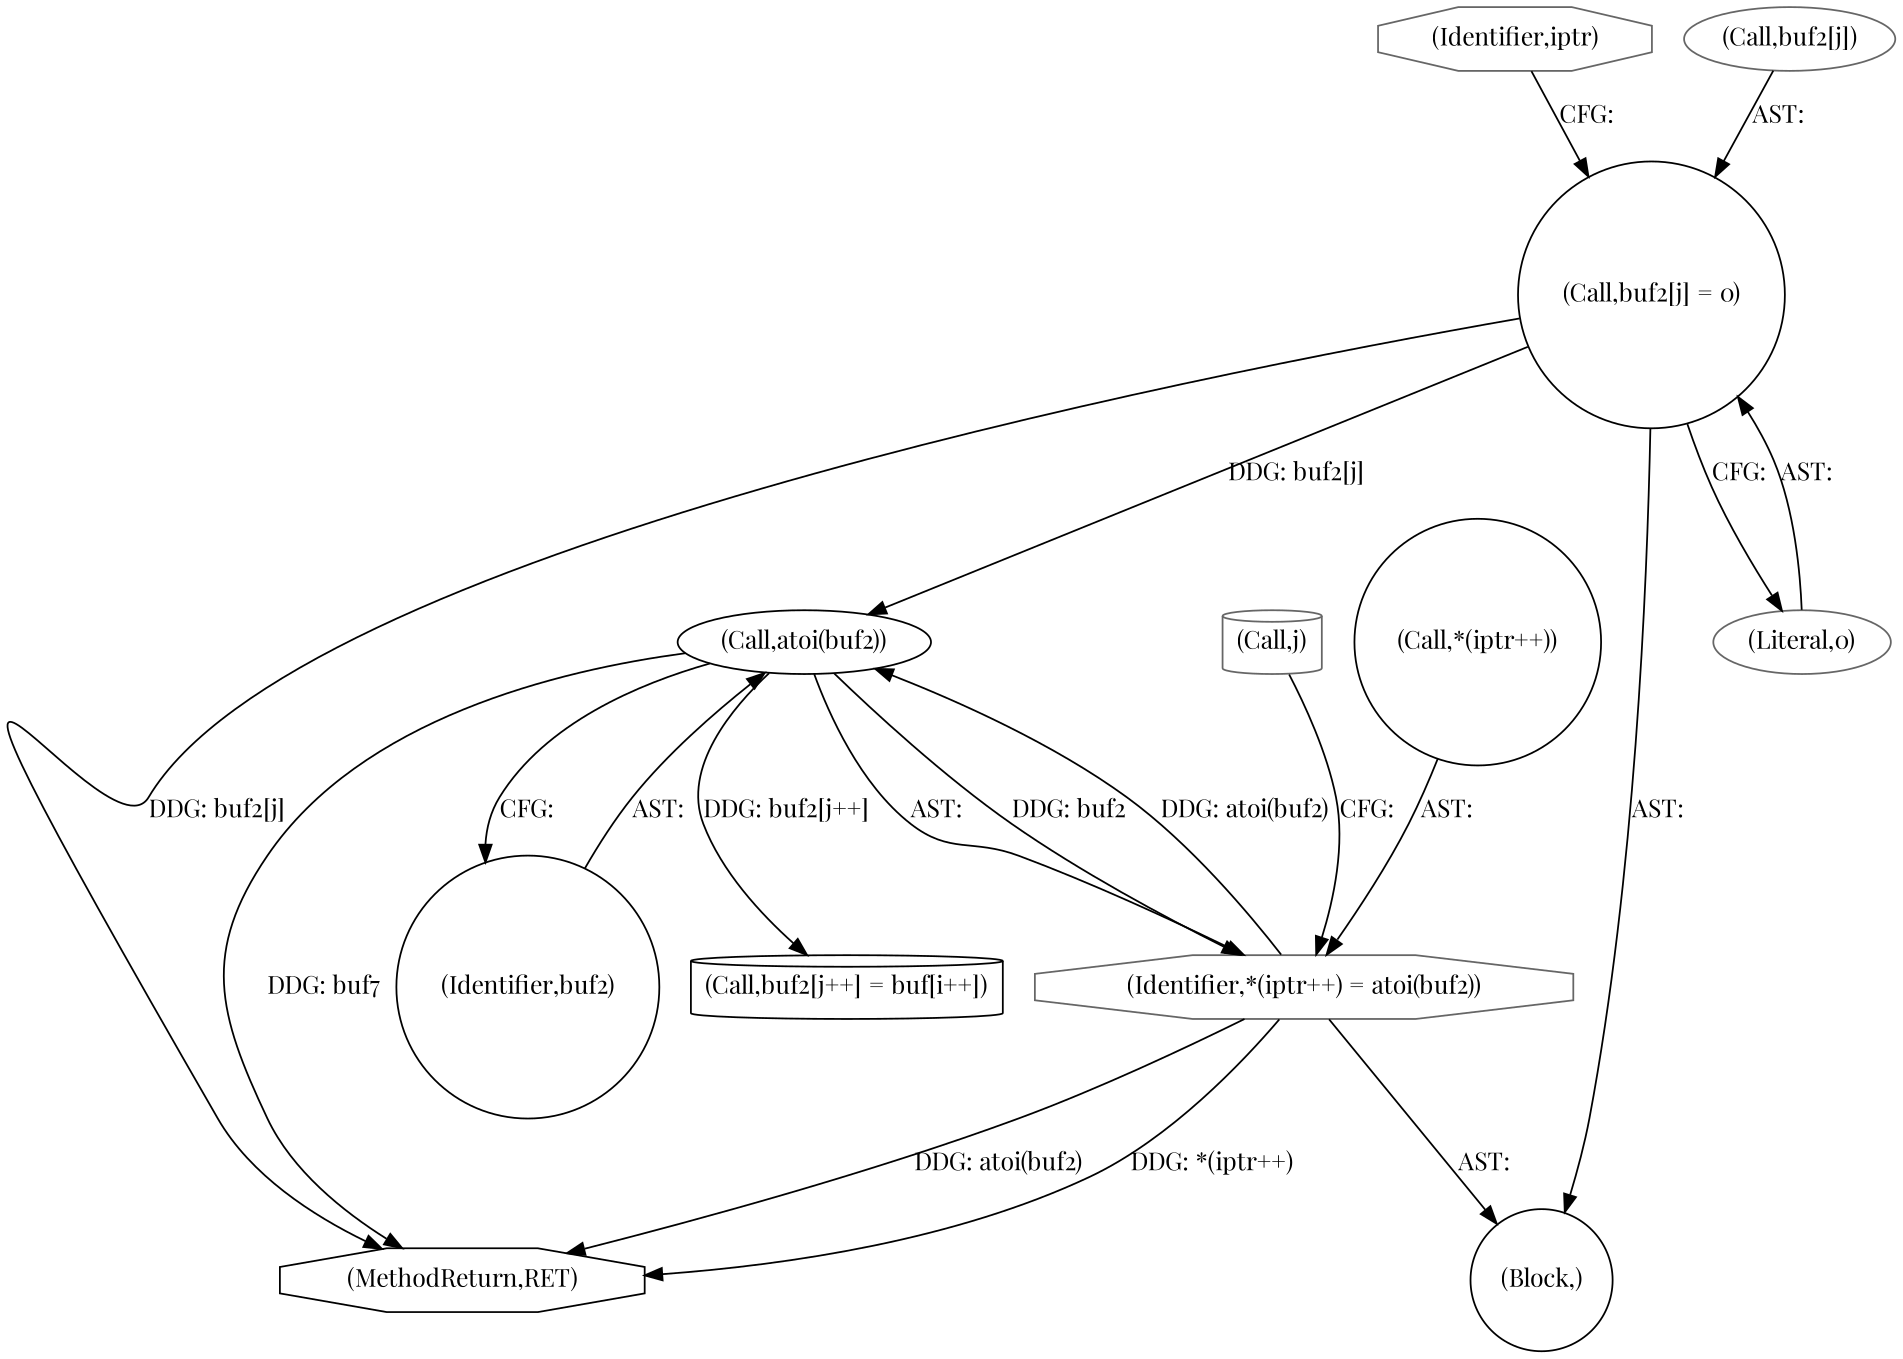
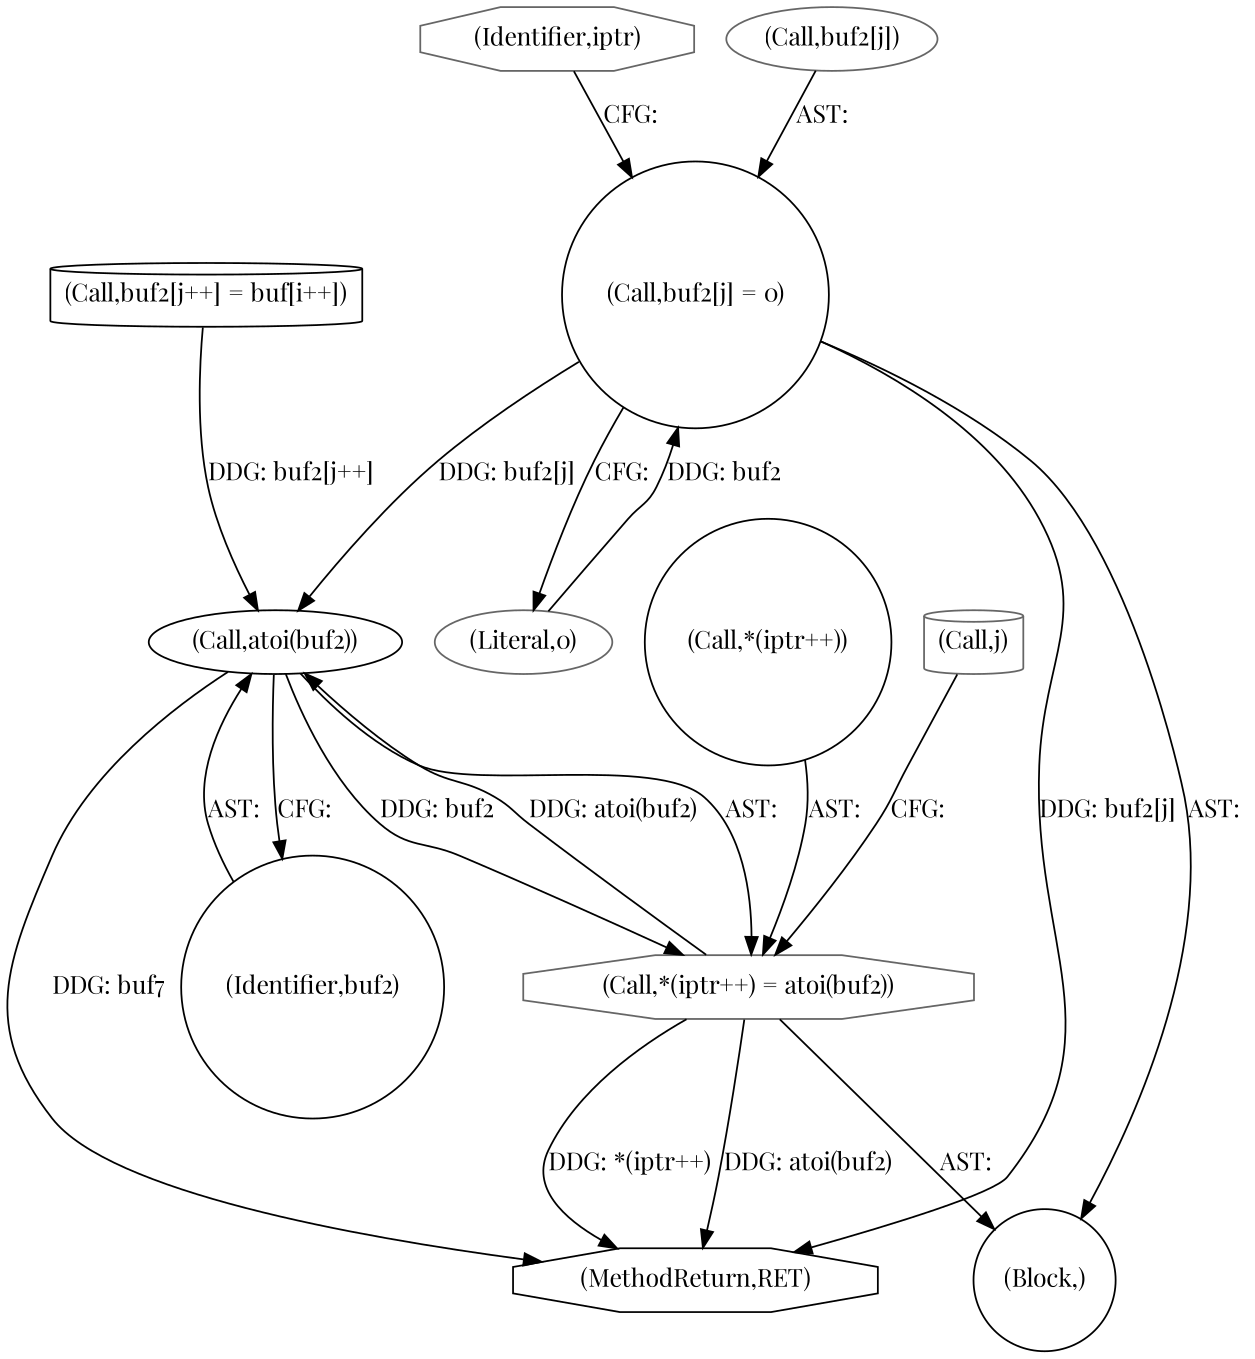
edge "(Literal,0)" -> "(Call,buf2[j] = 0)": label "AST: " -> "DDG: buf2"
edge "(Call,atoi(buf2))" -> "(Call,buf2[j++] = buf[i++])": reversed
node "(Identifier,*(iptr++) = atoi(buf2))": label "(Identifier,*(iptr++) = atoi(buf2))" -> "(Call,*(iptr++) = atoi(buf2))"
